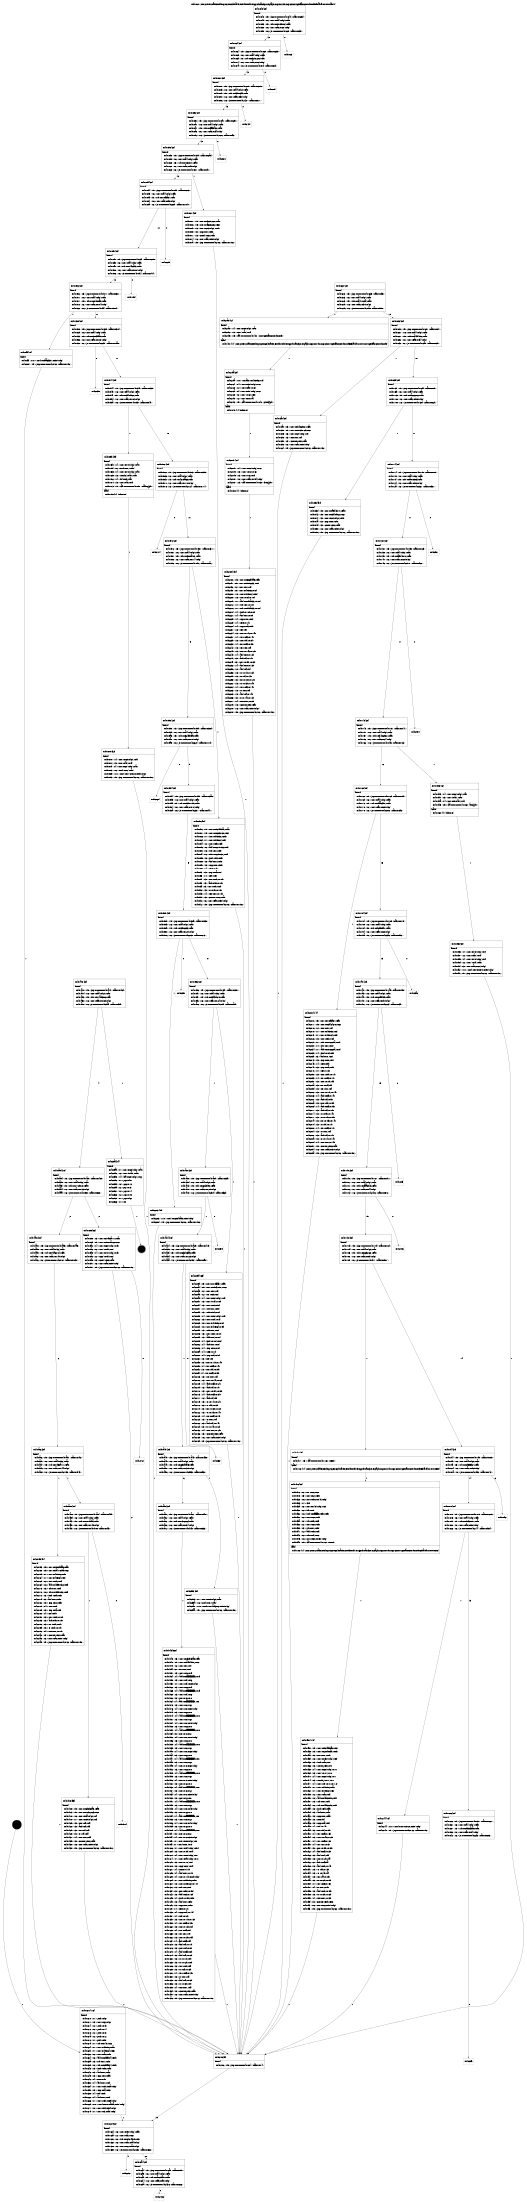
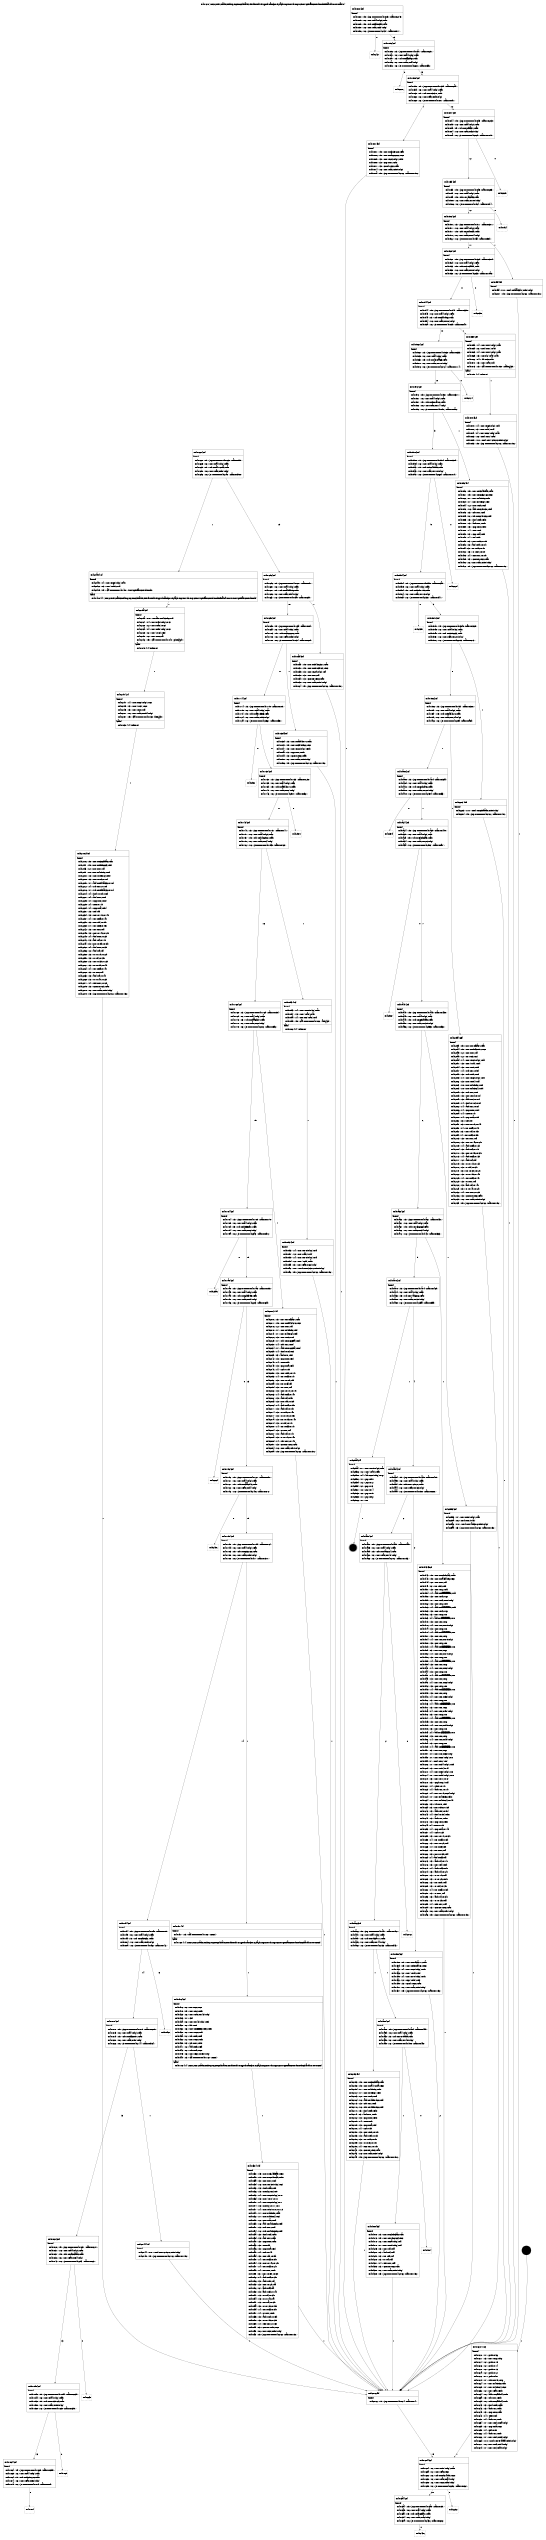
edge "0x401864 [28]" -> "0x401880 [28]": removed, label "13"
edge "0x4019d0 [28]" -> "0x402351": now "0x4019b4 [28]" -> "0x402351"
edge "0x401a5c [28]" -> "0x401a78 [28]": added, label "5"
edge "0x401e98 [36]" -> "0x402702": now "0x401ab0 [28]" -> "0x402702"
edge "0x40182c [28]" -> "0x401848 [28]": added, label "13"
